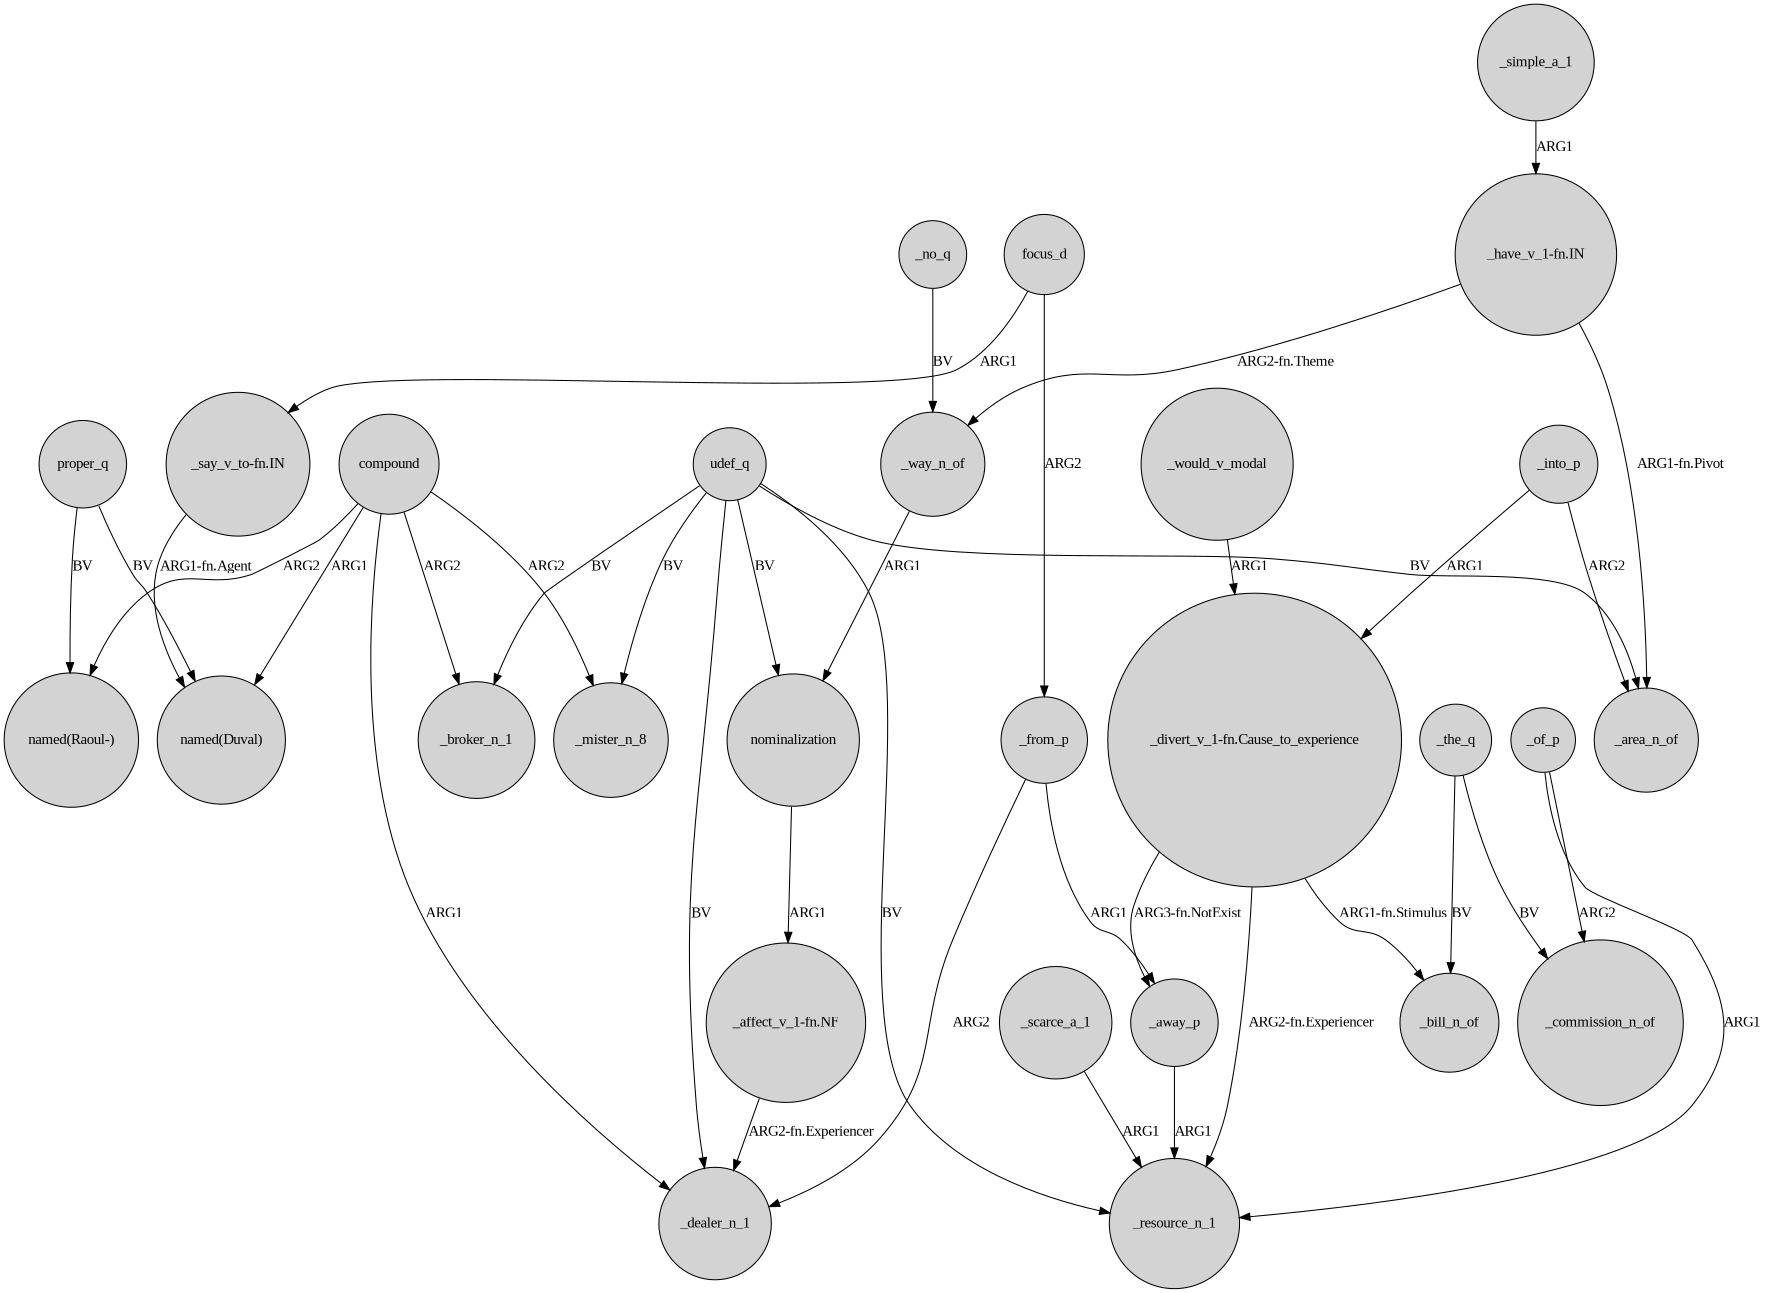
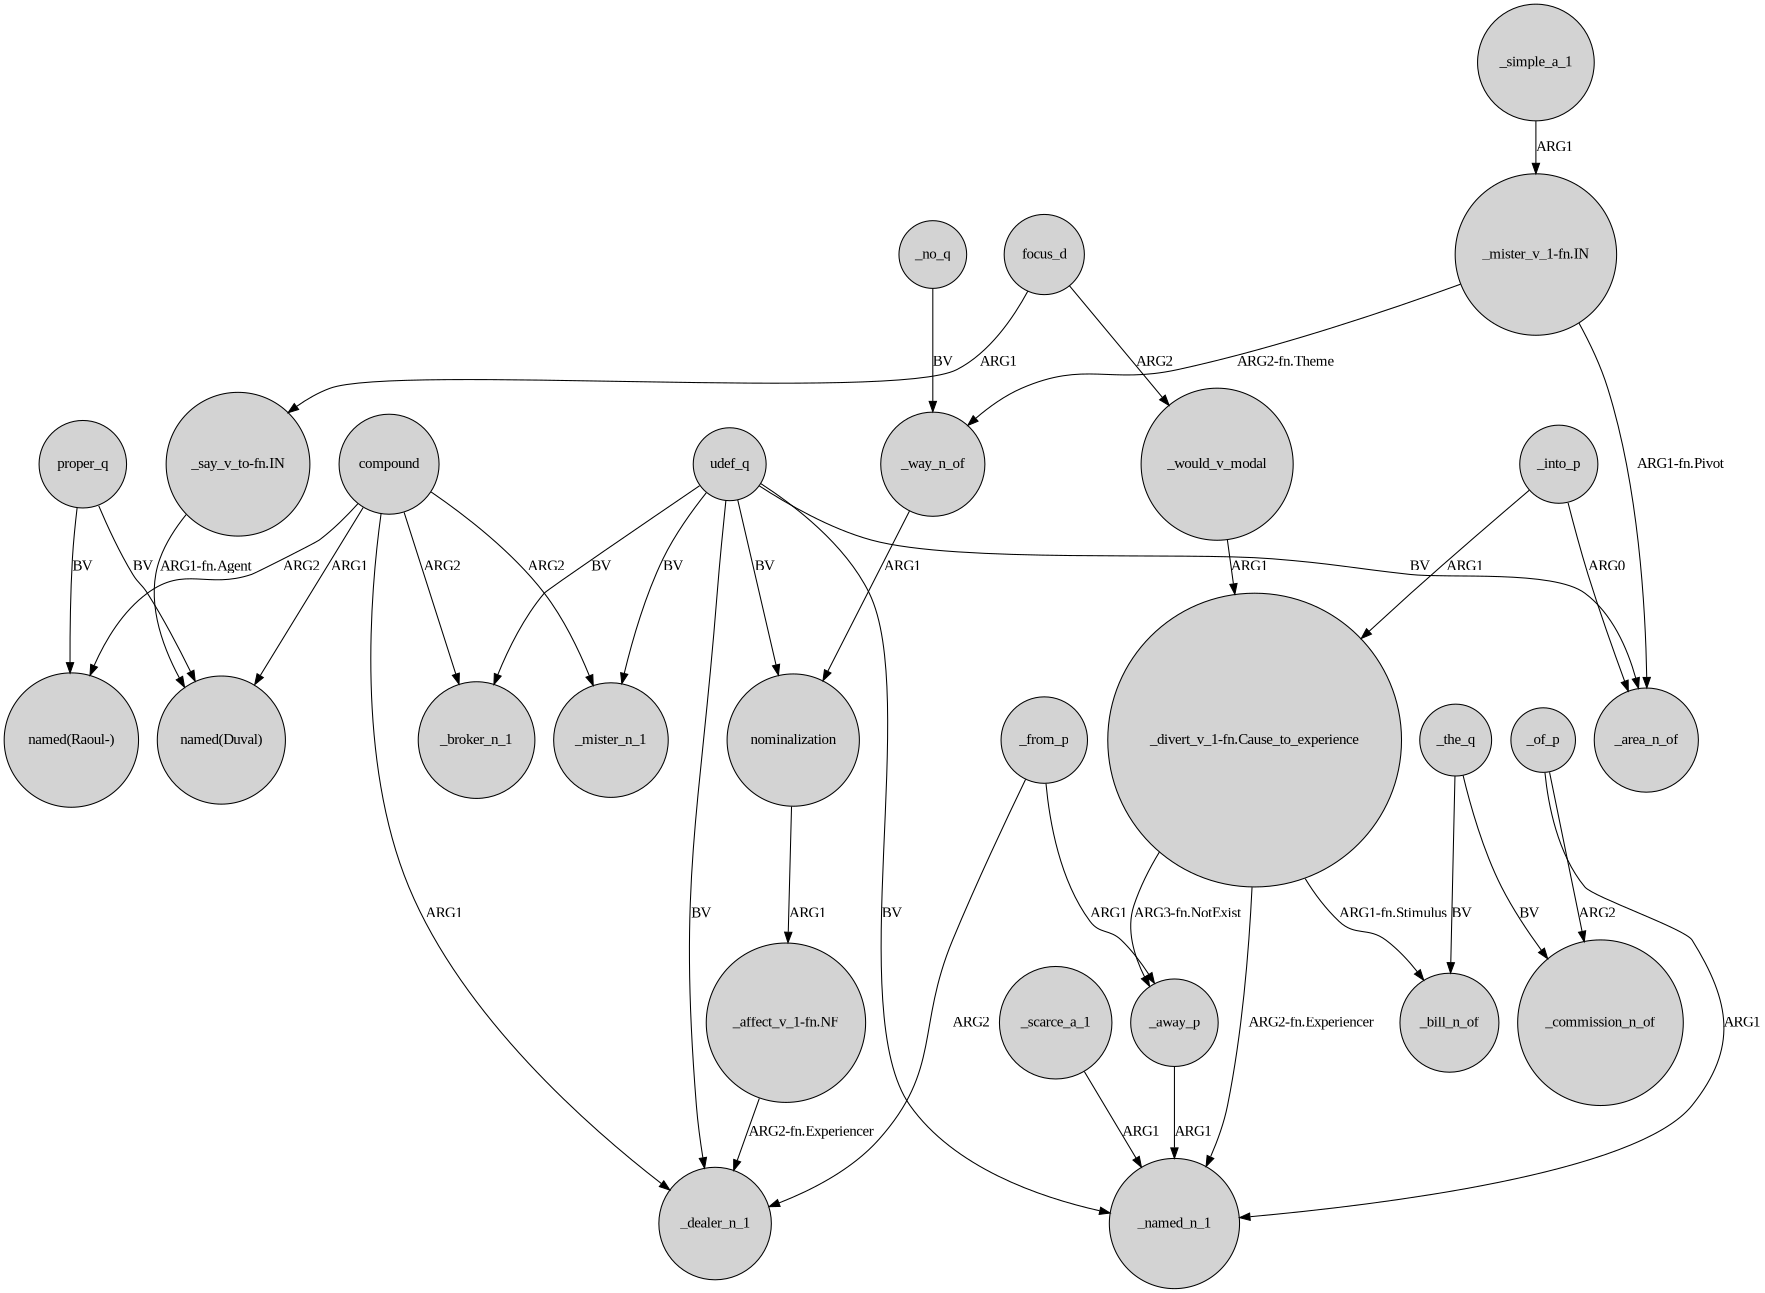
node "_have_v_1-fn.IN": label "_have_v_1-fn.IN" -> "_mister_v_1-fn.IN"
edge "focus_d" -> "_from_p": now "focus_d" -> "_would_v_modal"
edge "_into_p" -> "_area_n_of": label "ARG2" -> "ARG0"
node "_mister_n_8": label "_mister_n_8" -> "_mister_n_1"
node "_resource_n_1": label "_resource_n_1" -> "_named_n_1"
